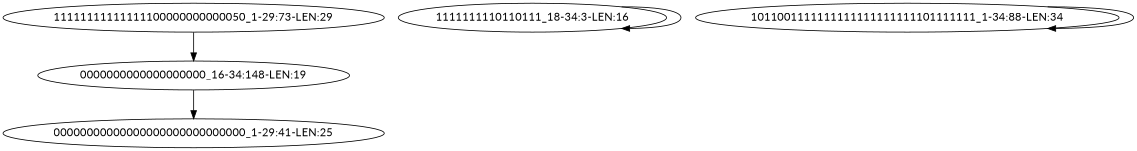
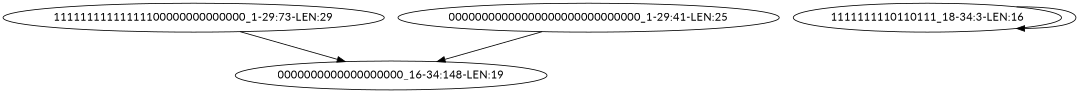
node "11111111111111100000000000050_1-29:73-LEN:29": label "11111111111111100000000000050_1-29:73-LEN:29" -> "11111111111111100000000000000_1-29:73-LEN:29"
node "1011001111111111111111111101111111_1-34:88-LEN:34": removed
edge "0000000000000000000_16-34:148-LEN:19" -> "00000000000000000000000000000_1-29:41-LEN:25": reversed
